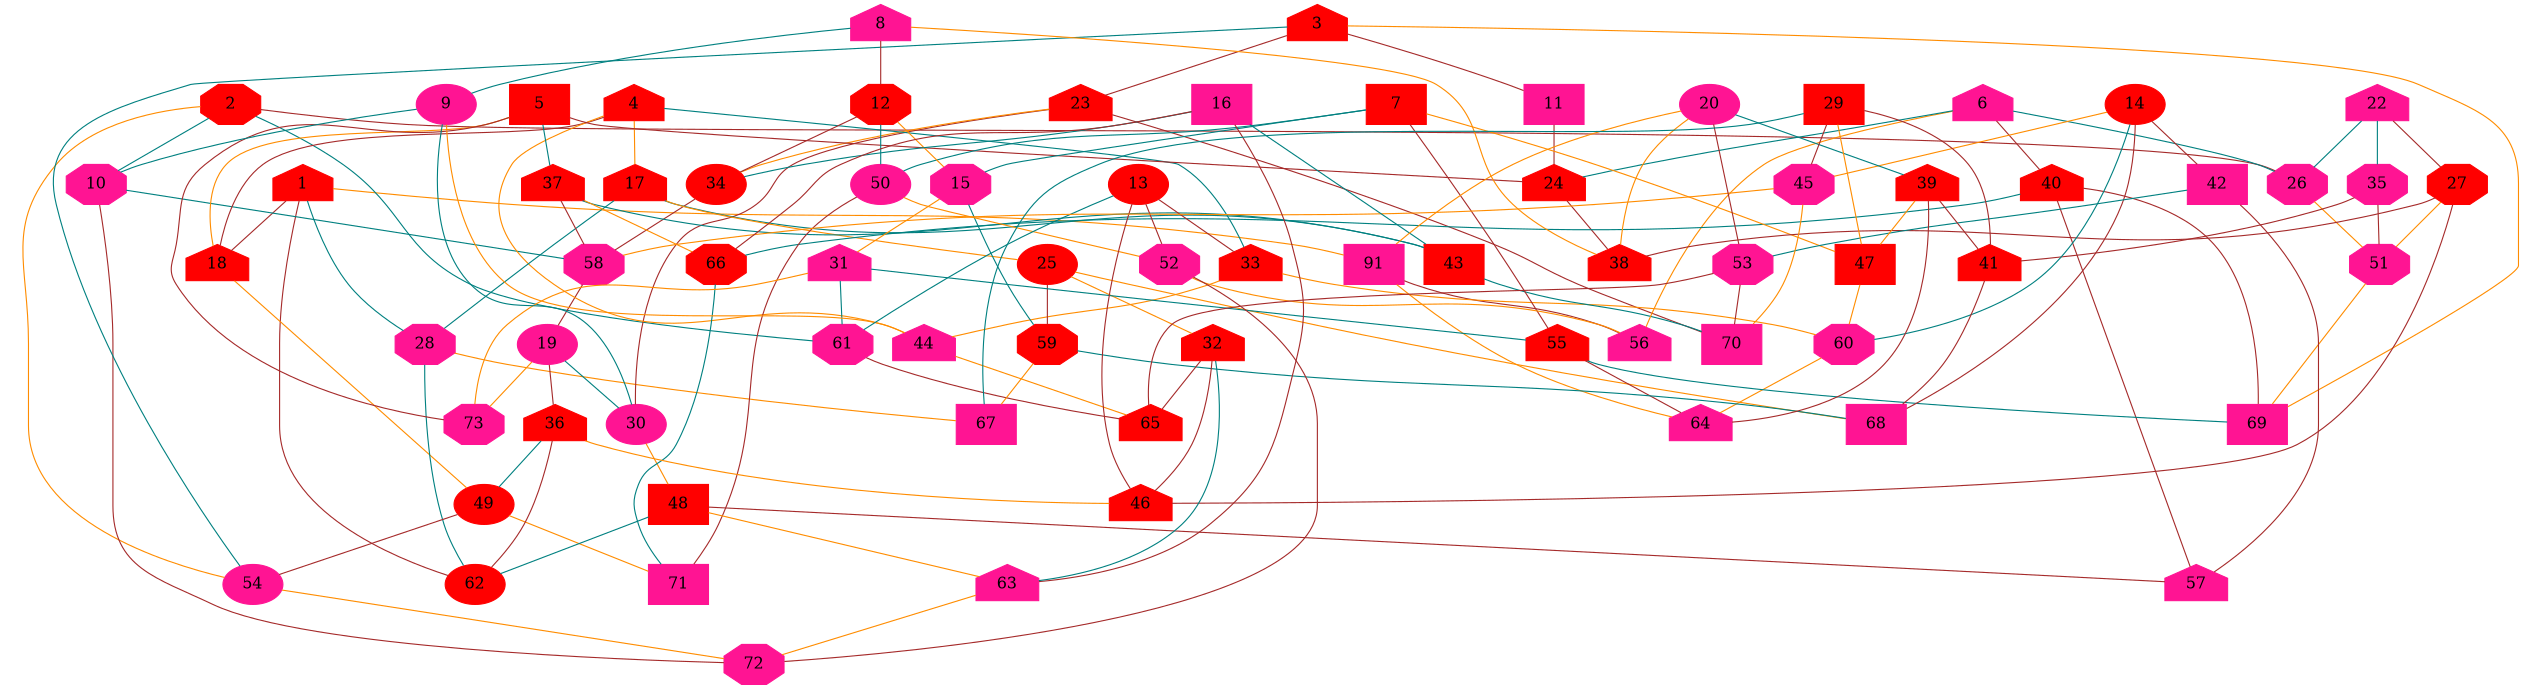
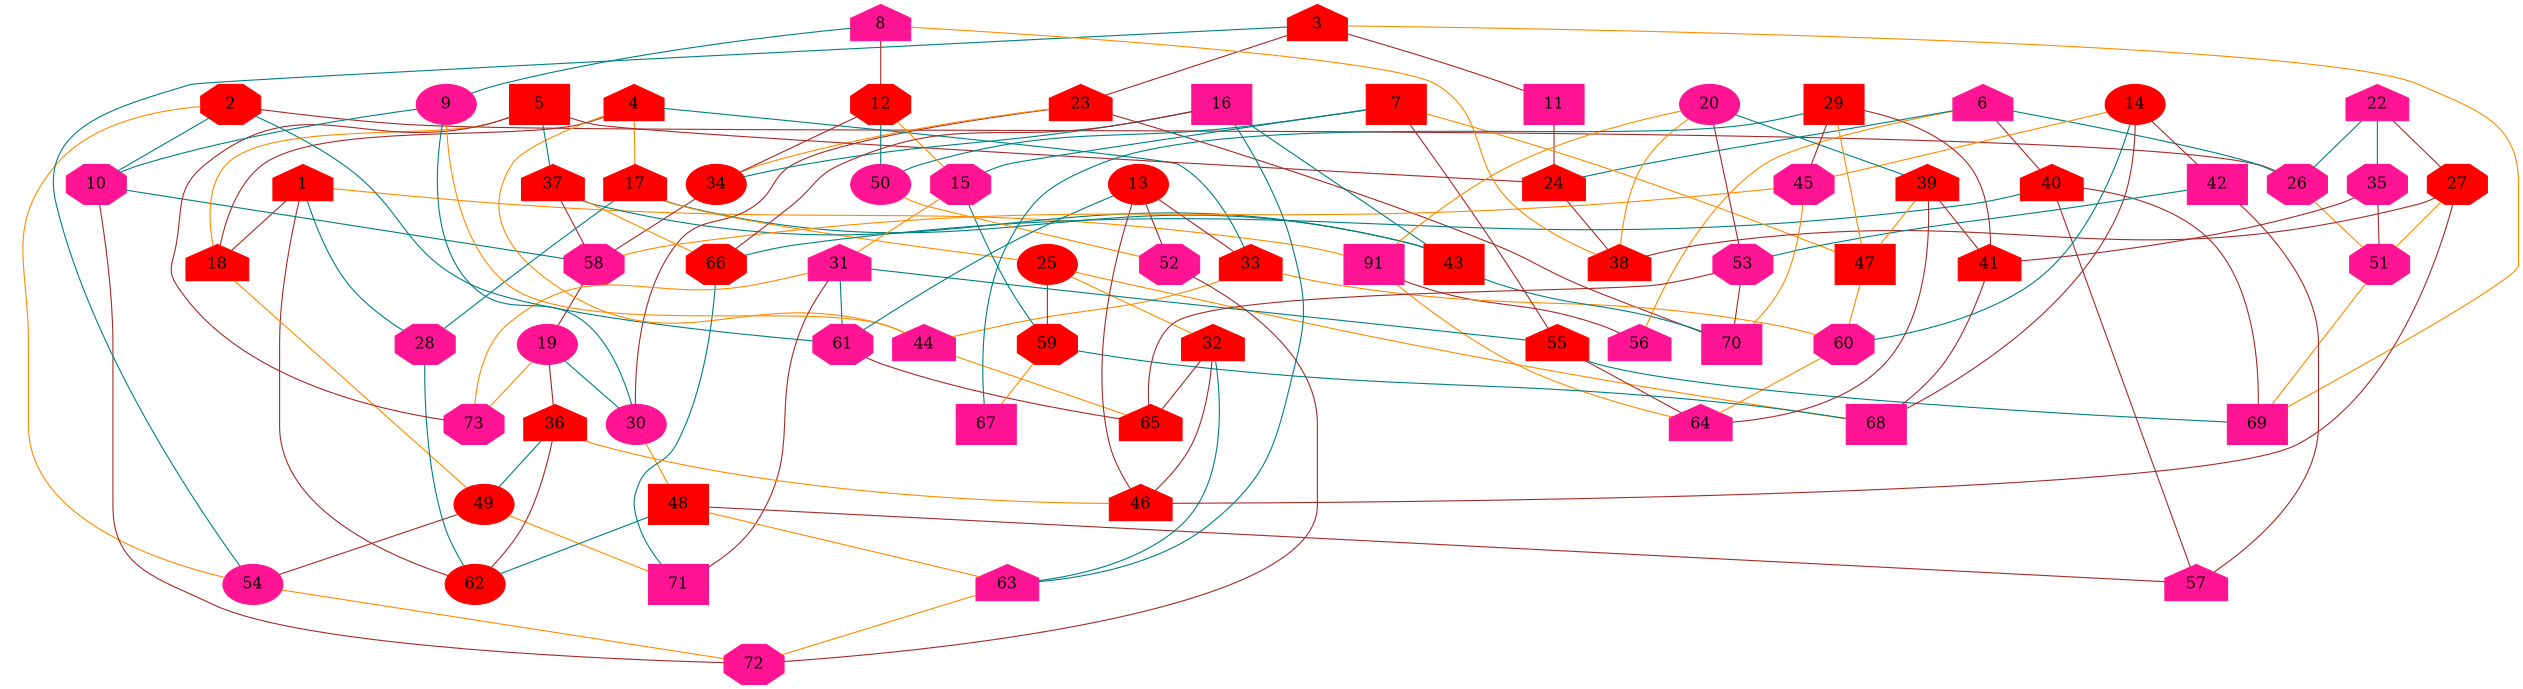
edge "52" -- "56": removed
edge "50" -- "71": now "31" -- "71"
edge "28" -- "67": removed
edge "16" -- "63": color brown -> teal
